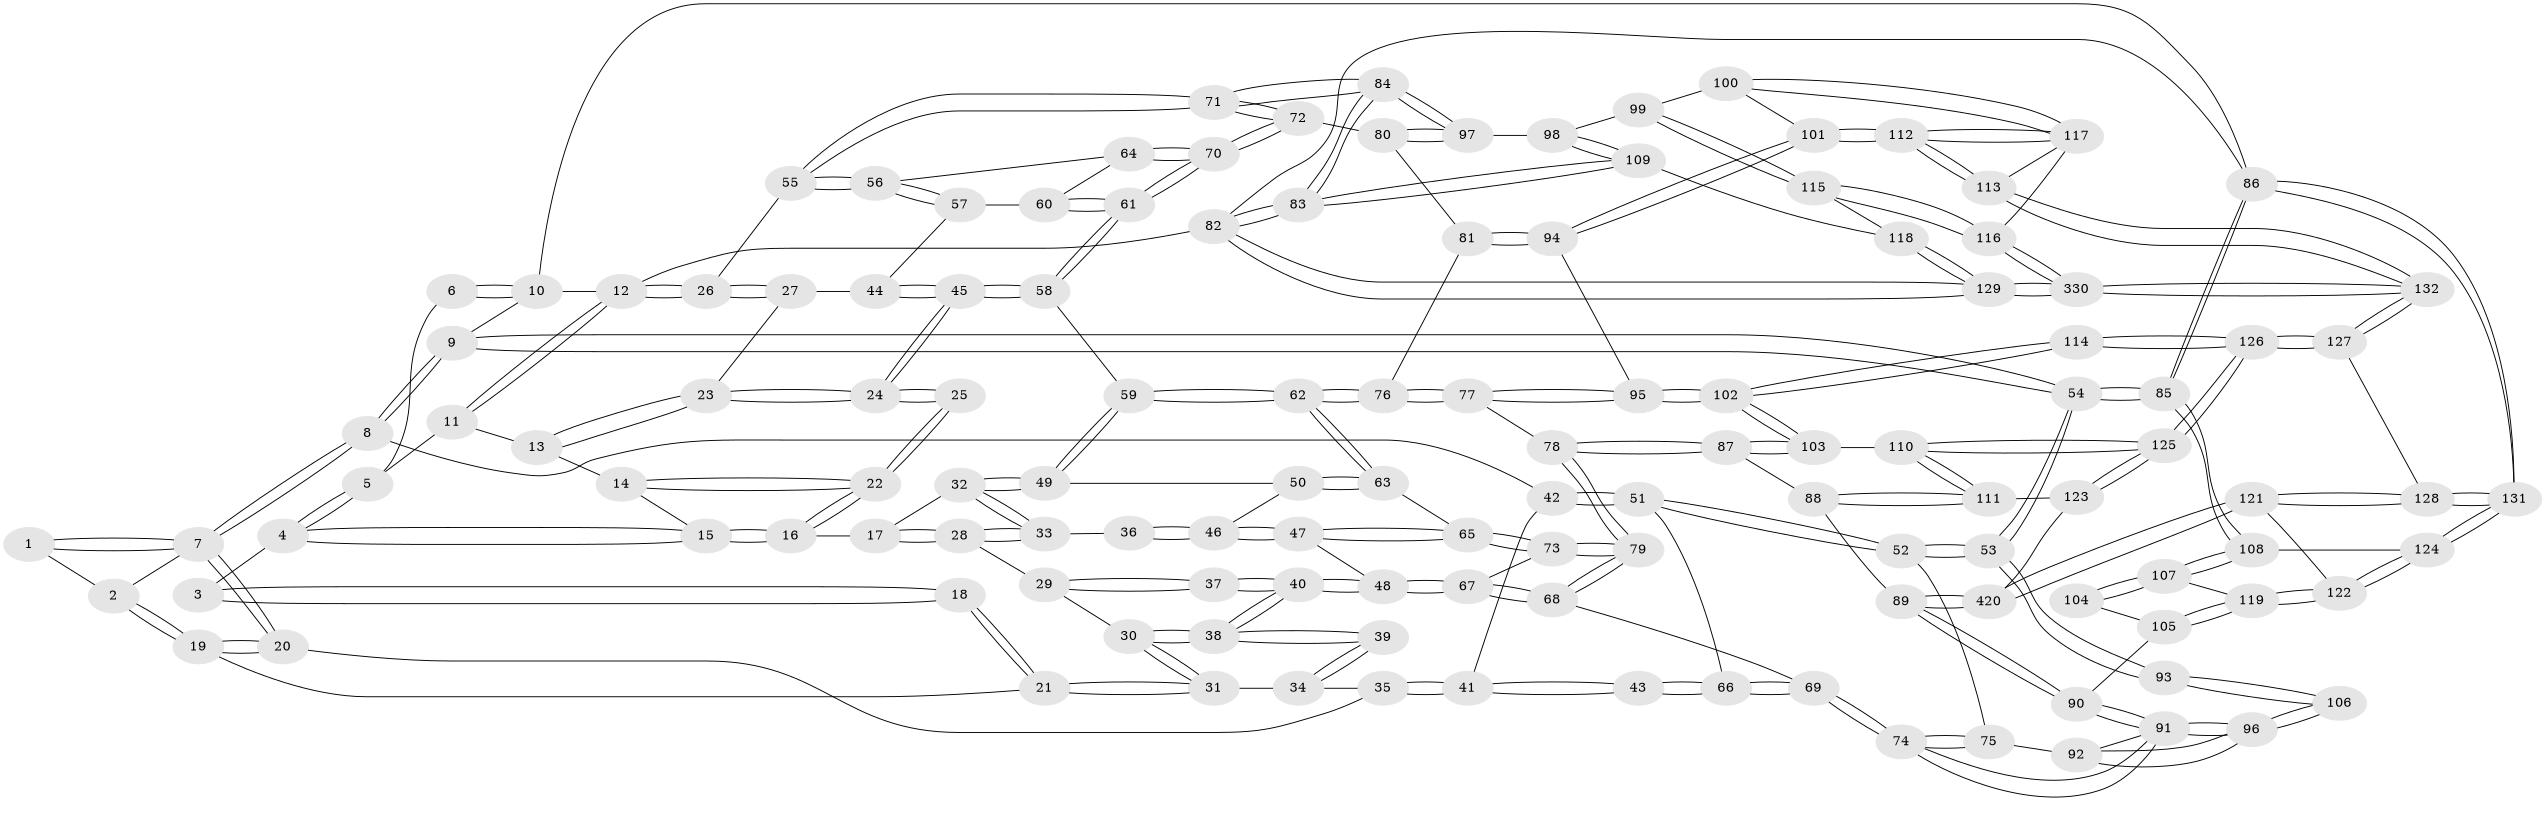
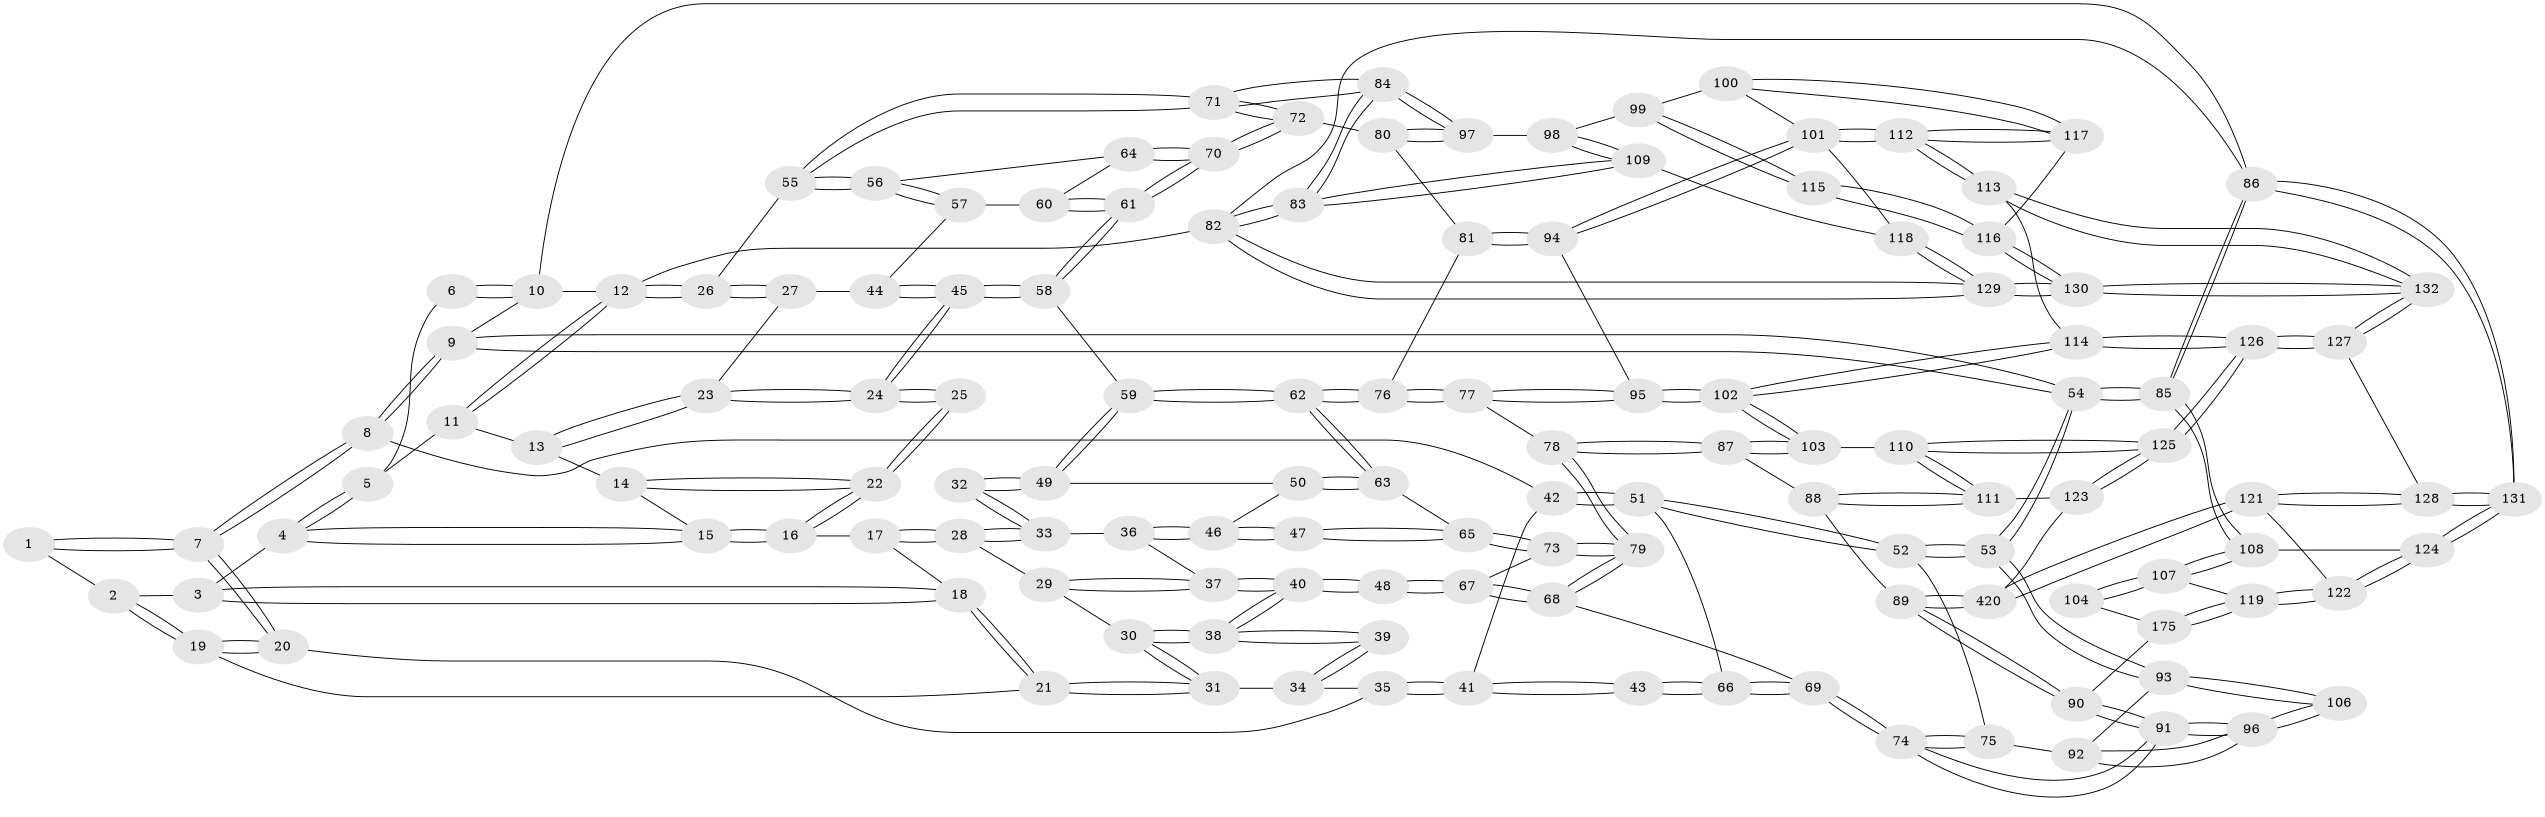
edge "117" -- "113": now "114" -- "113"
edge "115" -- "118": now "101" -- "118"
node "330": label "330" -> "130"
edge "32" -- "17": now "18" -- "17"
edge "36" -- "37": added
edge "47" -- "48": removed
edge "7" -- "2": now "3" -- "2"
node "105": label "105" -> "175"
edge "91" -- "92": now "93" -- "92"
